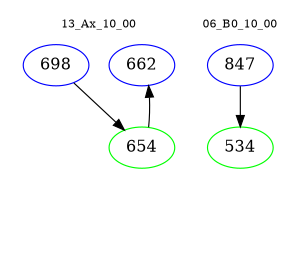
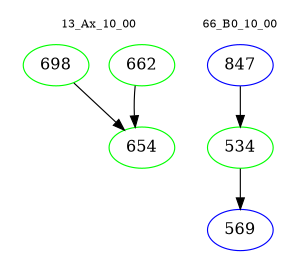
cluster "06_B0_10_00": label "06_B0_10_00" -> "66_B0_10_00"
node "698": color blue -> green
node "662": color blue -> green
edge "654" -> "662": reversed
node "569": added
